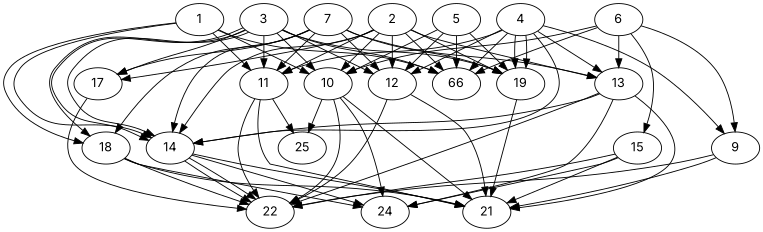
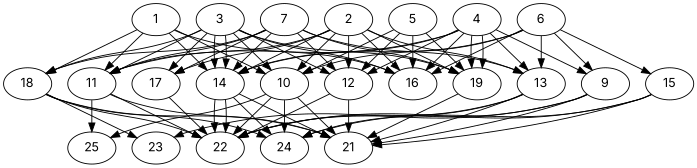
node "66": label "66" -> "16"
edge "13" -> "14": now "6" -> "14"
node "23": added
